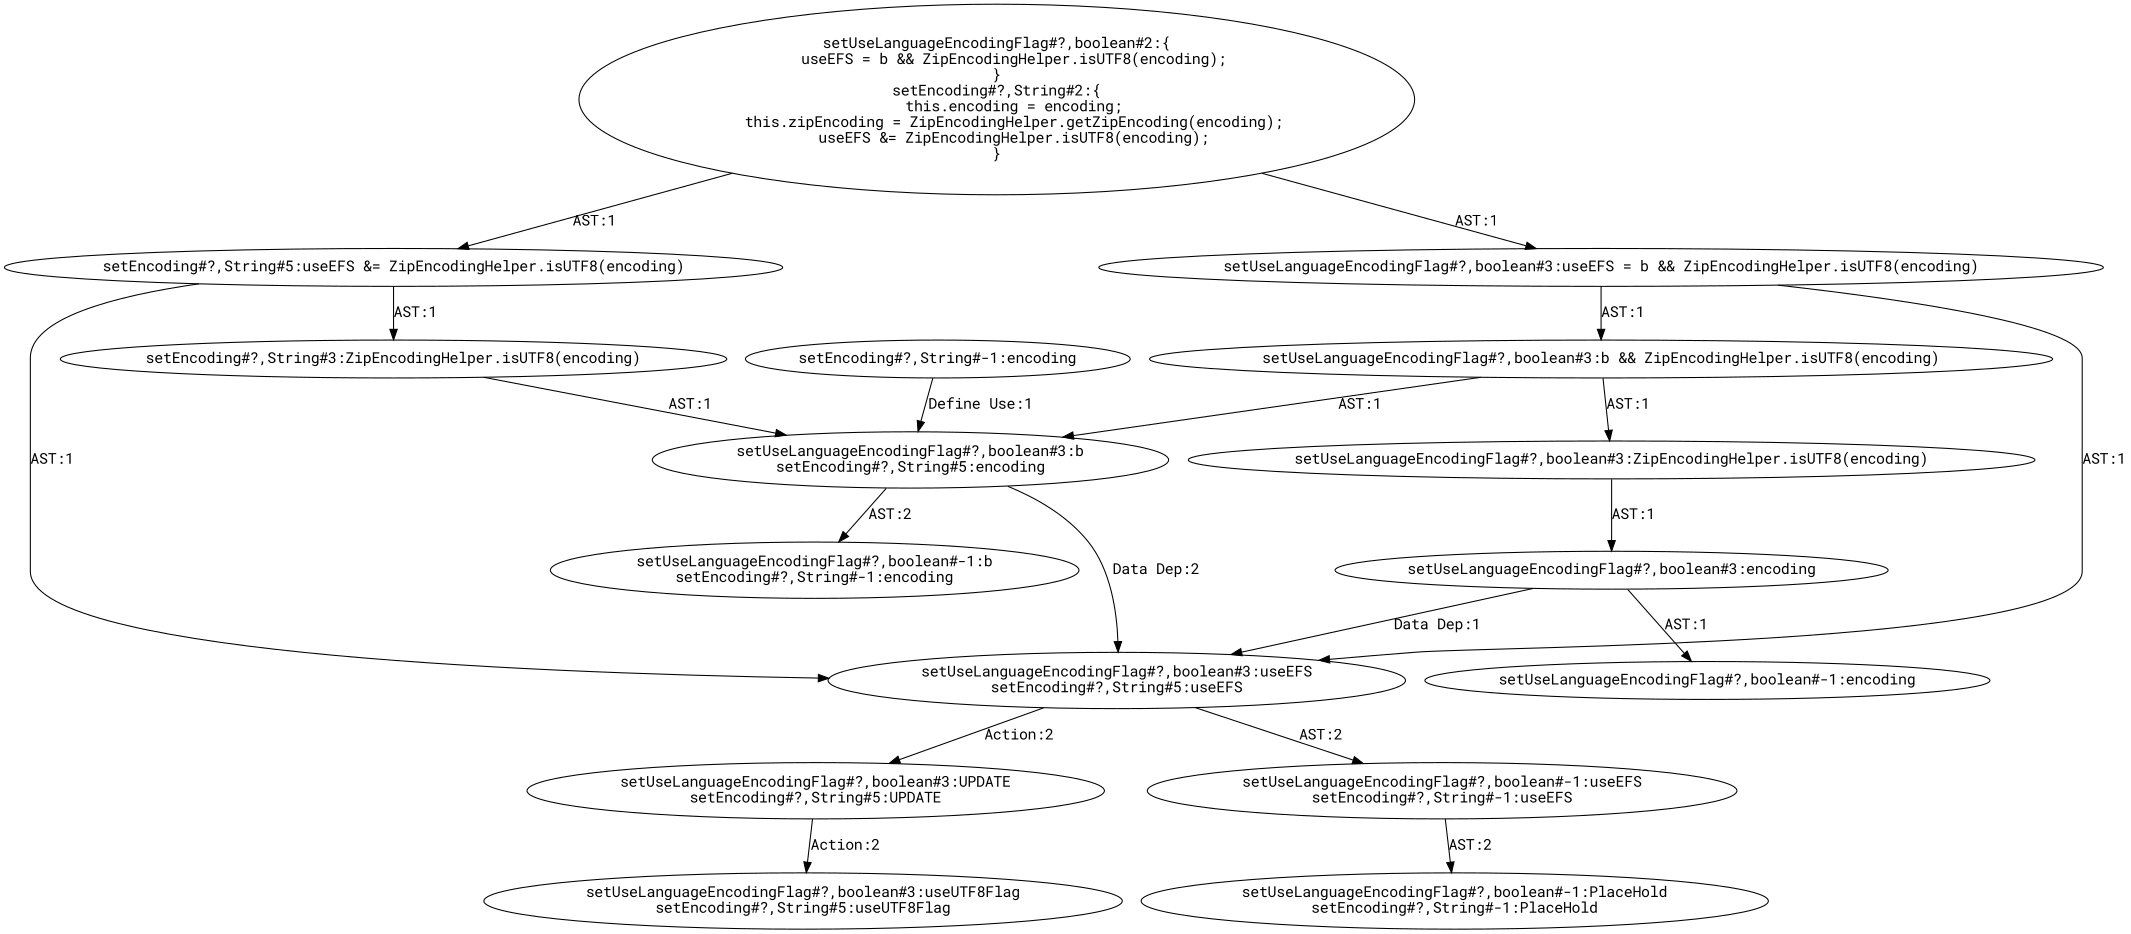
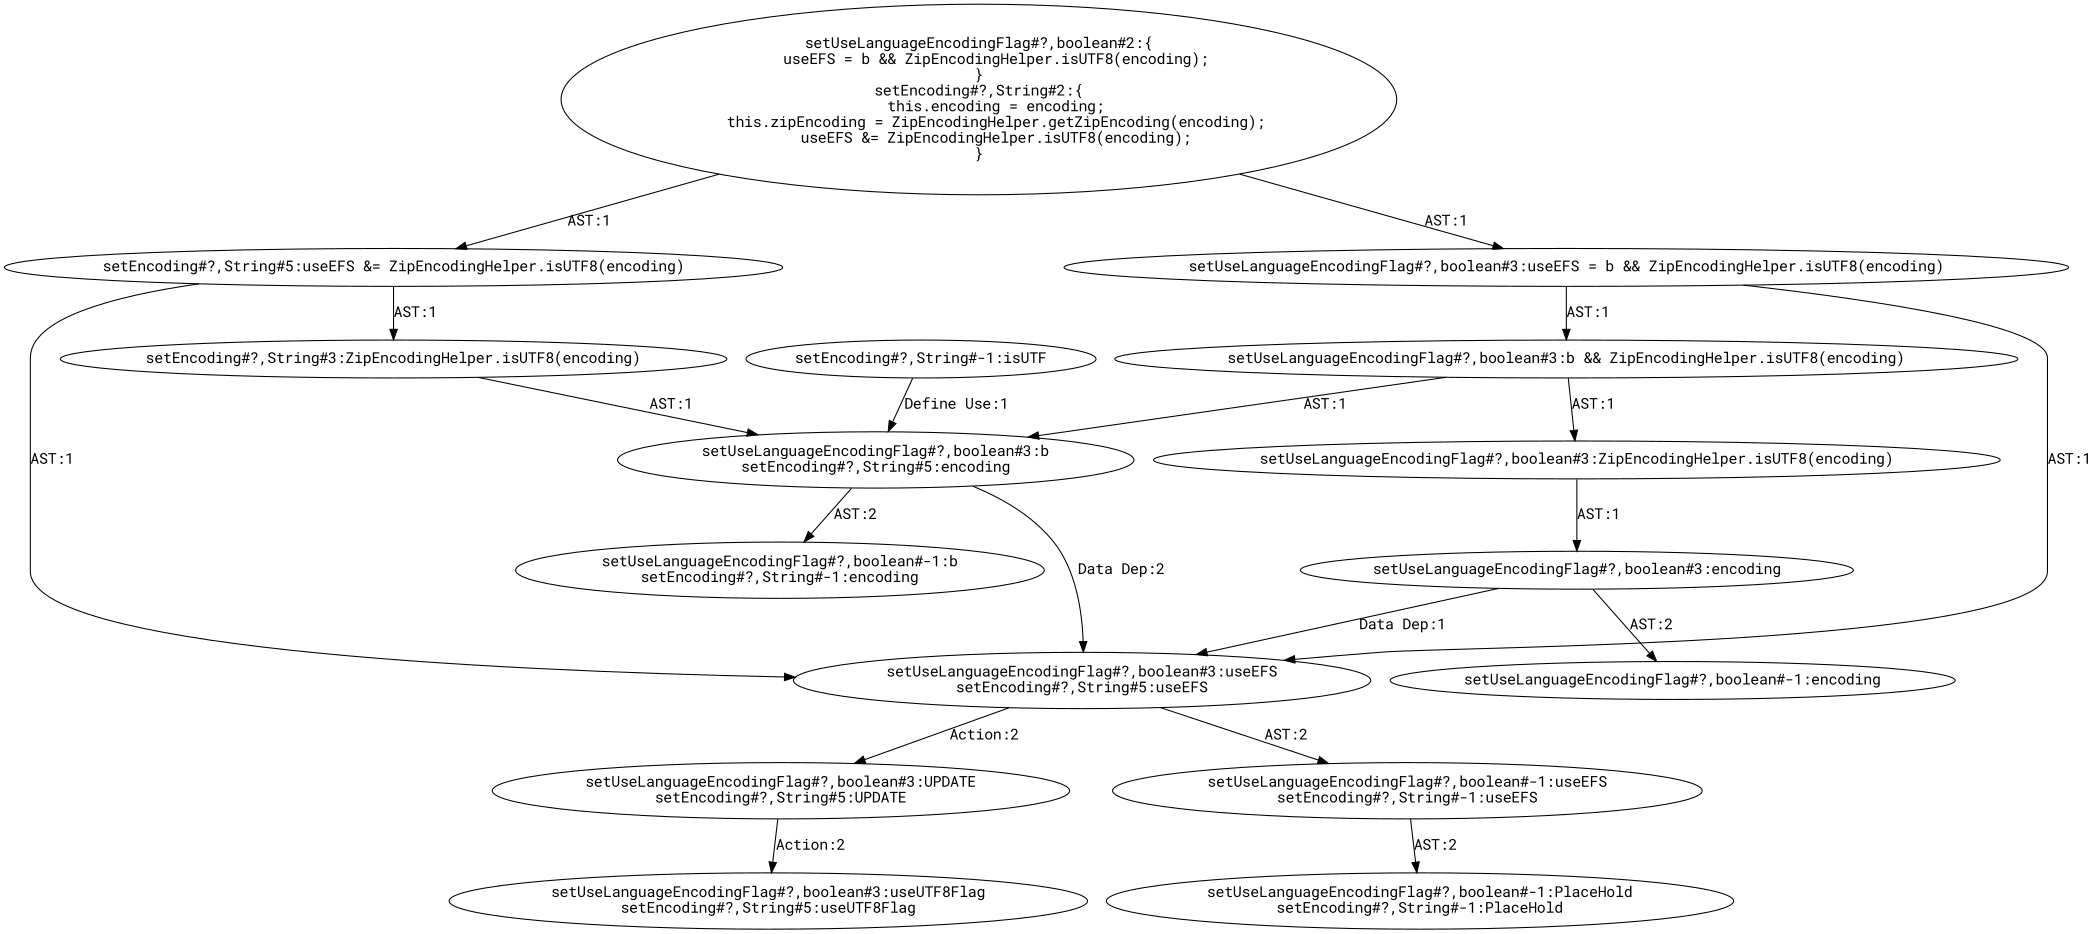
node "setEncoding#?,String#-1:encoding": label "setEncoding#?,String#-1:encoding" -> "setEncoding#?,String#-1:isUTF"
edge "setUseLanguageEncodingFlag#?,boolean#3:encoding" -> "setUseLanguageEncodingFlag#?,boolean#-1:encoding": label "AST:1" -> "AST:2"
